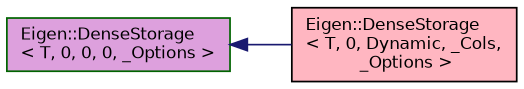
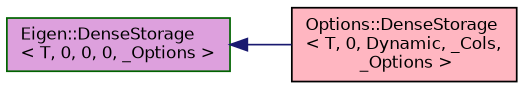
node "Eigen::DenseStorage < T, 0, Dynamic, _Cols, _Options >": label "Eigen::DenseStorage < T, 0, Dynamic, _Cols, _Options >" -> "Options::DenseStorage < T, 0, Dynamic, _Cols, _Options >"
